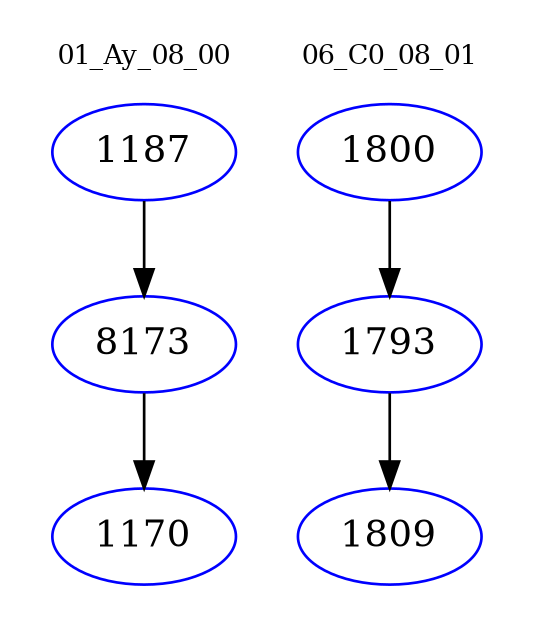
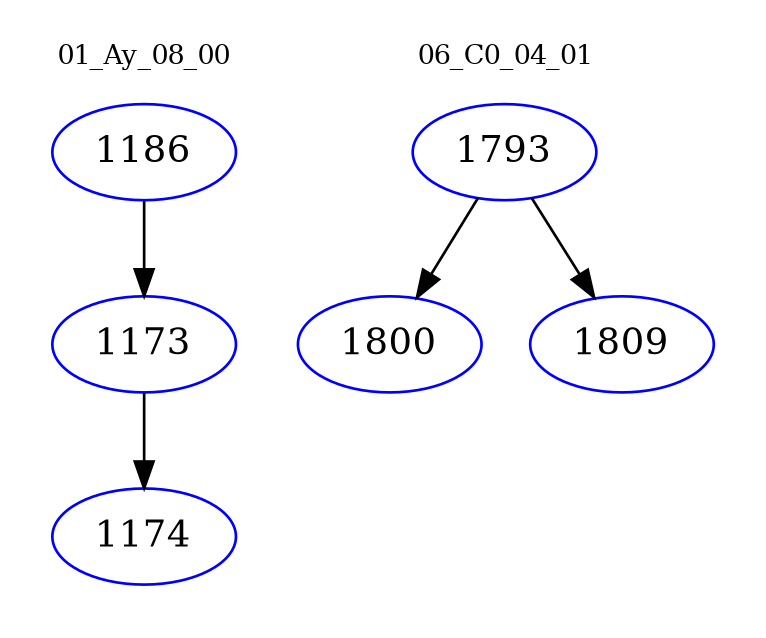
cluster "06_C0_08_01": label "06_C0_08_01" -> "06_C0_04_01"
node "1187": label "1187" -> "1186"
edge "1800" -> "1793": reversed
node "8173": label "8173" -> "1173"
node "1170": label "1170" -> "1174"
